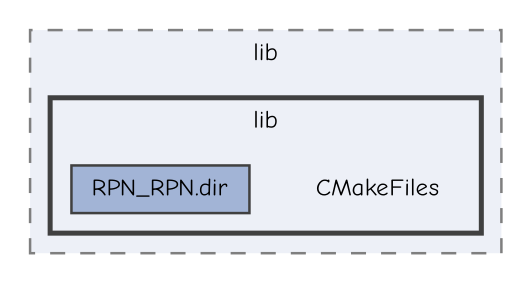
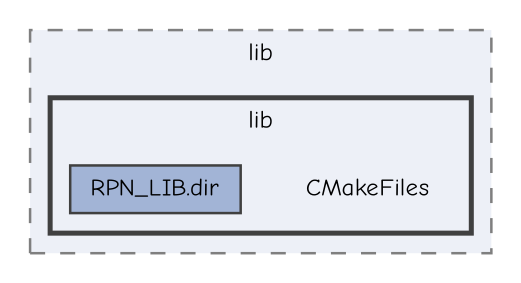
node "RPN_RPN.dir": label "RPN_RPN.dir" -> "RPN_LIB.dir"
